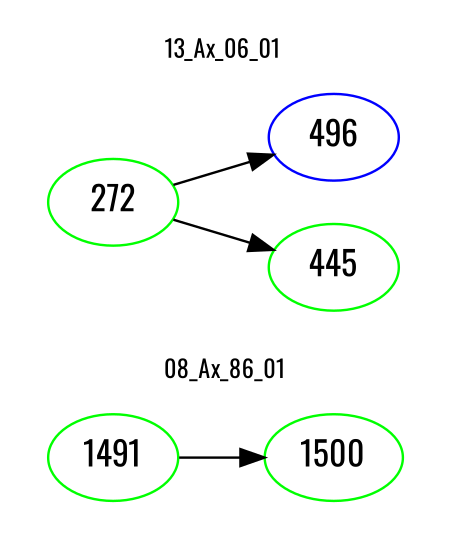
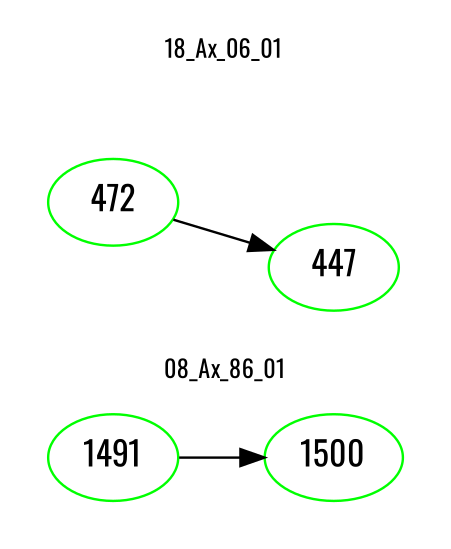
cluster "13_Ax_06_01": label "13_Ax_06_01" -> "18_Ax_06_01"
node "496": removed
node "272": label "272" -> "472"
node "445": label "445" -> "447"
